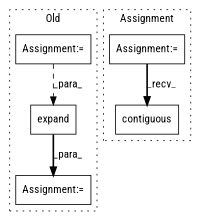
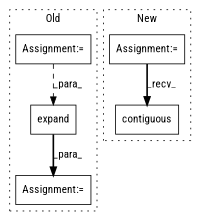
cluster "Assignment": label "Assignment" -> "New"
